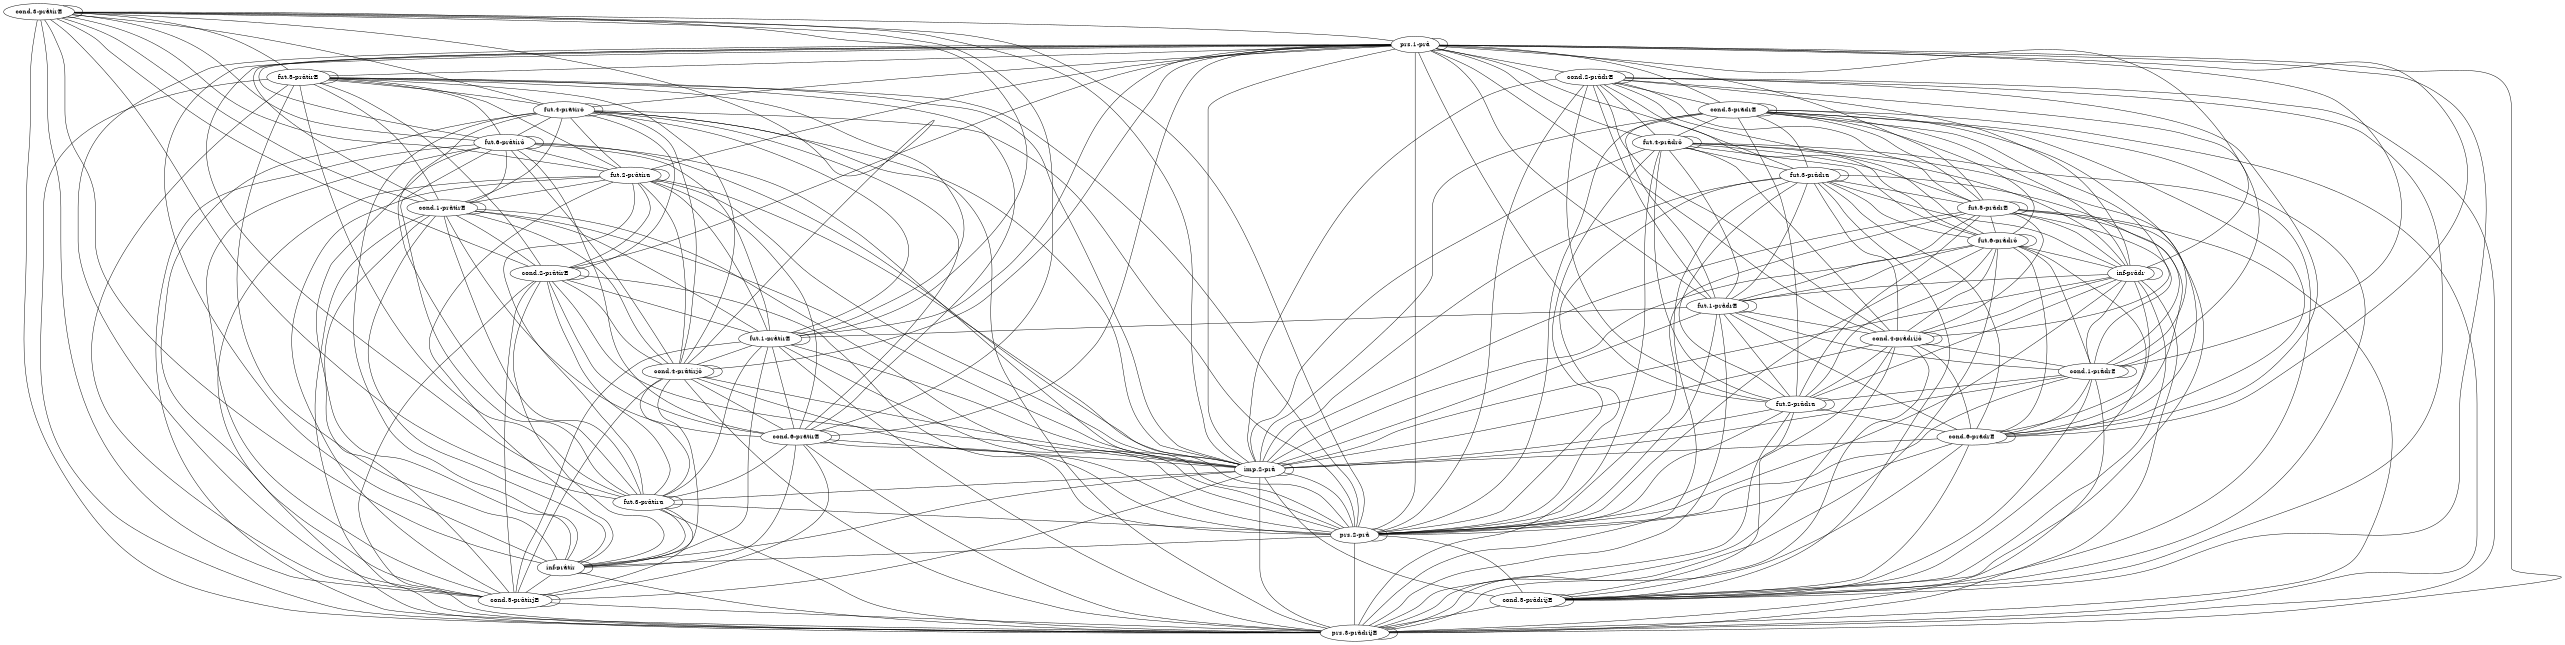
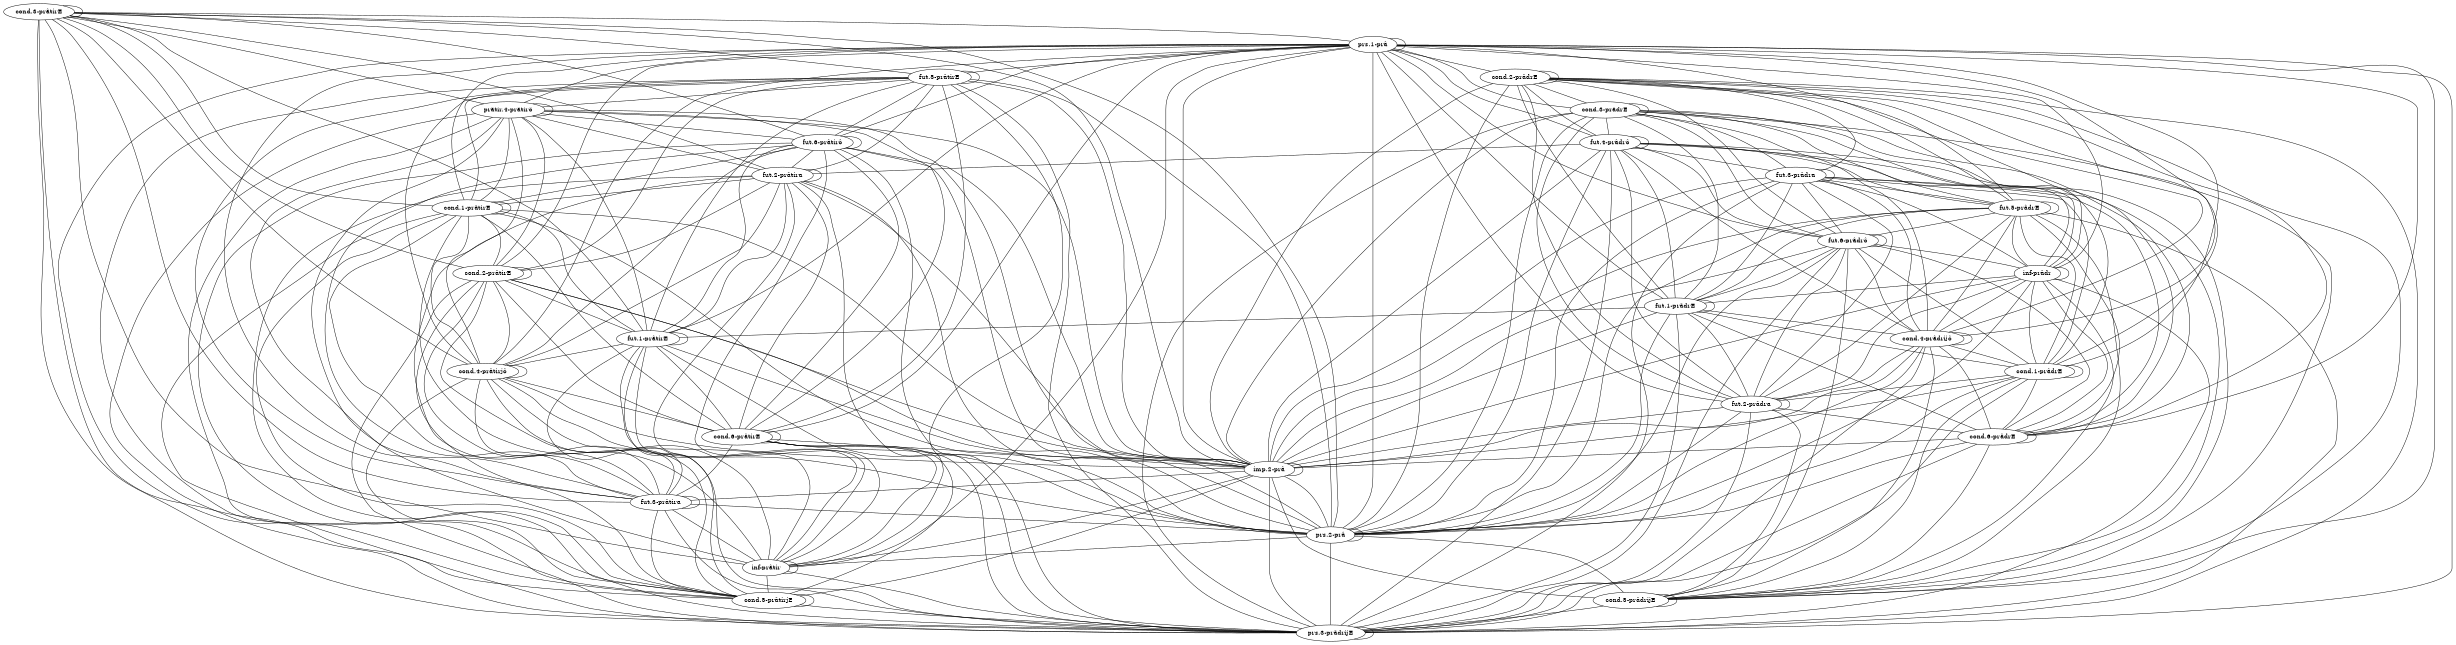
edge "cond.3-prâtirE" -- "cond.6-prâtirE": removed
edge "prs.1-prâ" -- "fut.2-prâtira": now "fut.4-prâdrô" -- "fut.2-prâtira"
node "fut.4-prâtirô": label "fut.4-prâtirô" -> "prâtir.4-prâtirô"
